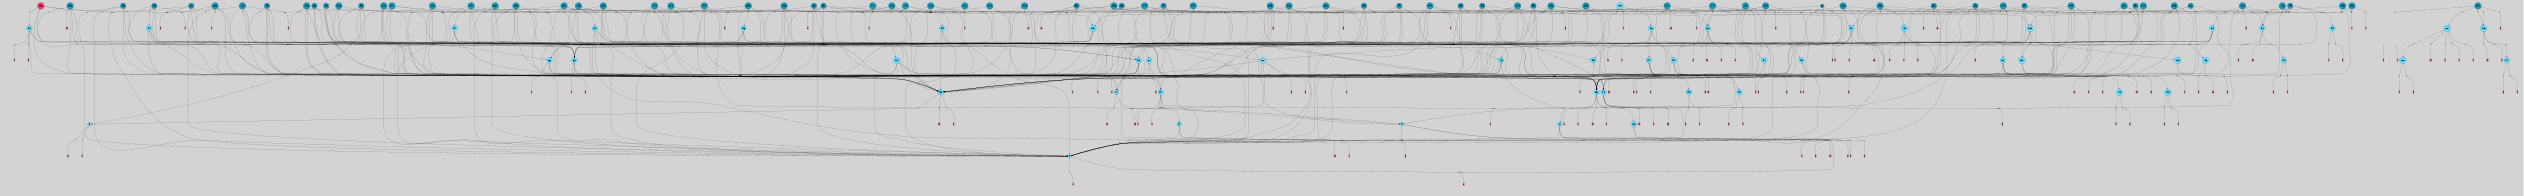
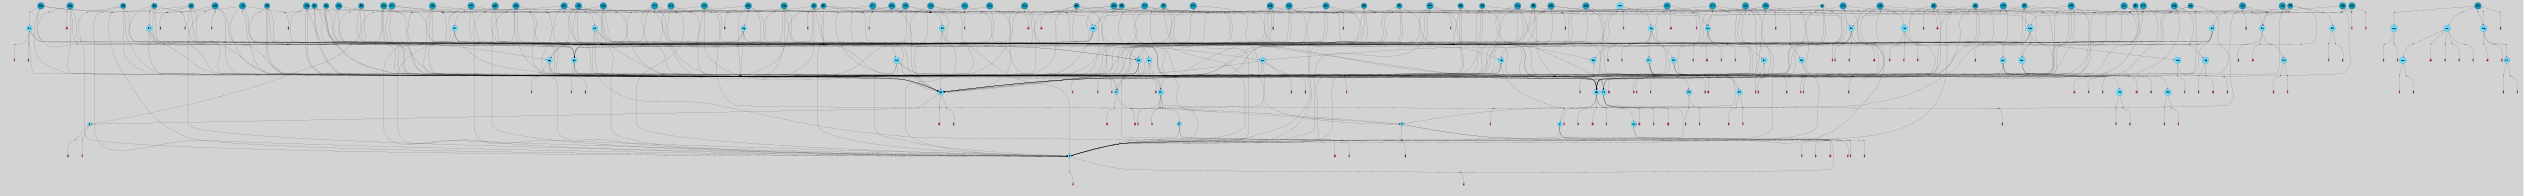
node "T1088": fillcolor #ff3366 -> #1199bb
node "T1086": added
